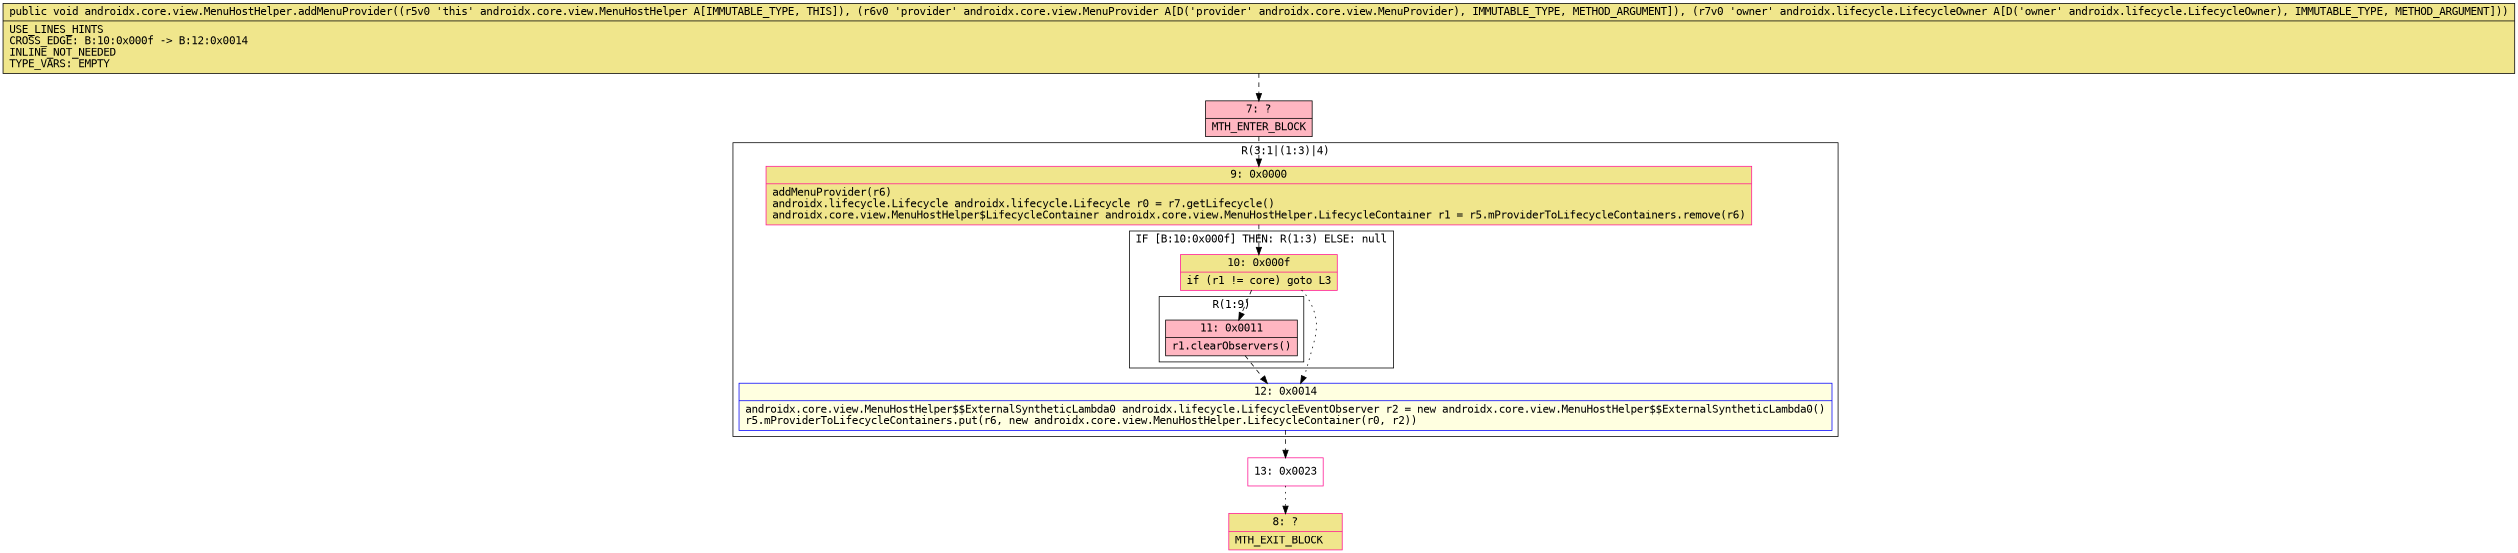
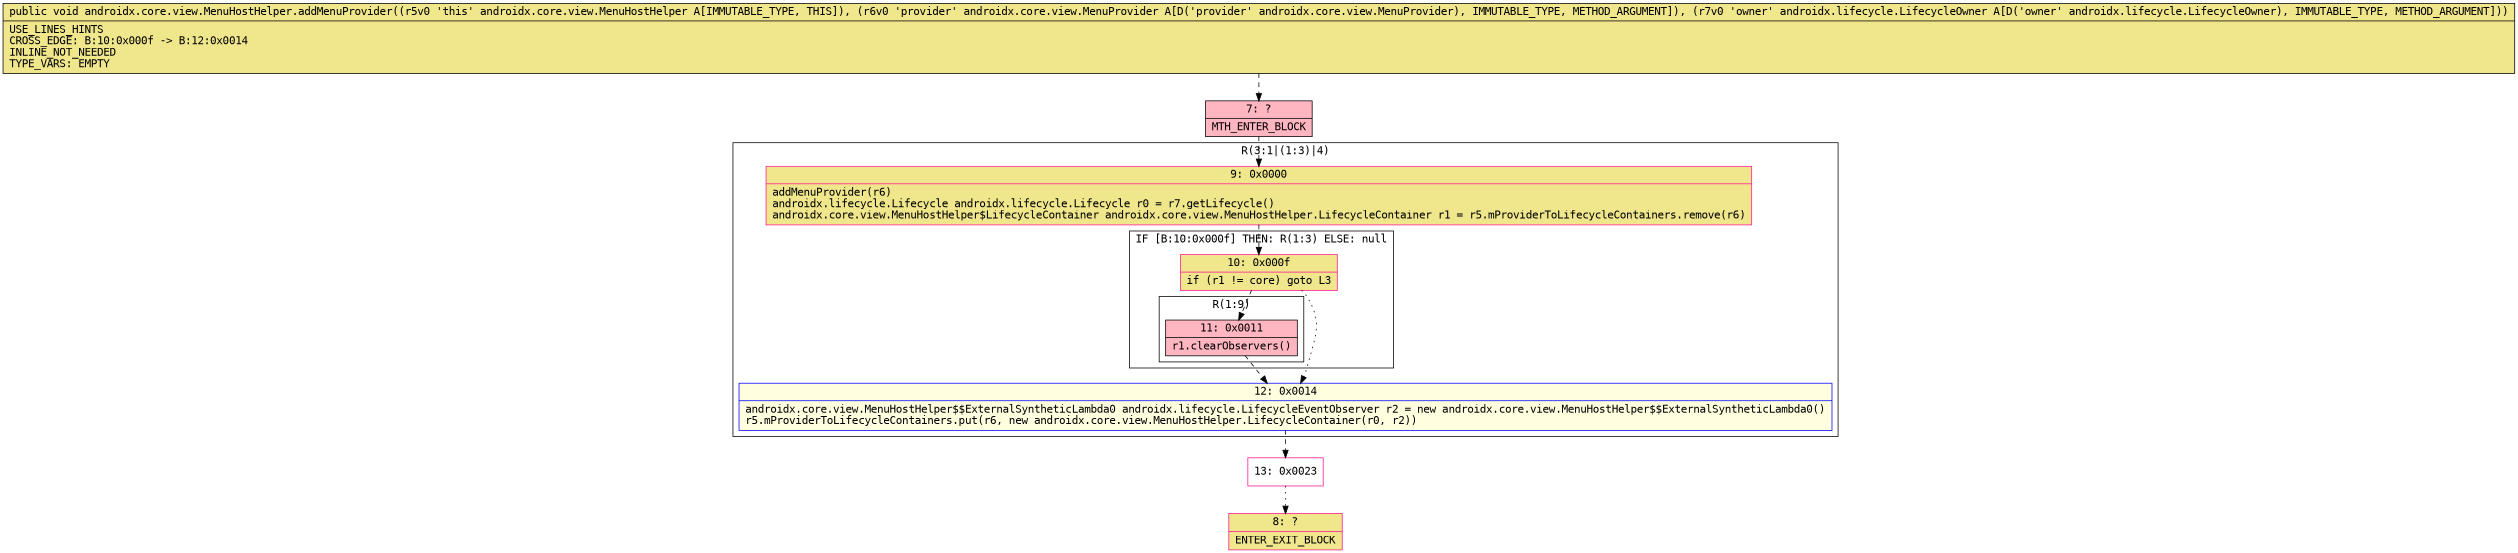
node "8: ?": text "MTH_EXIT_BLOCK" -> "ENTER_EXIT_BLOCK"
